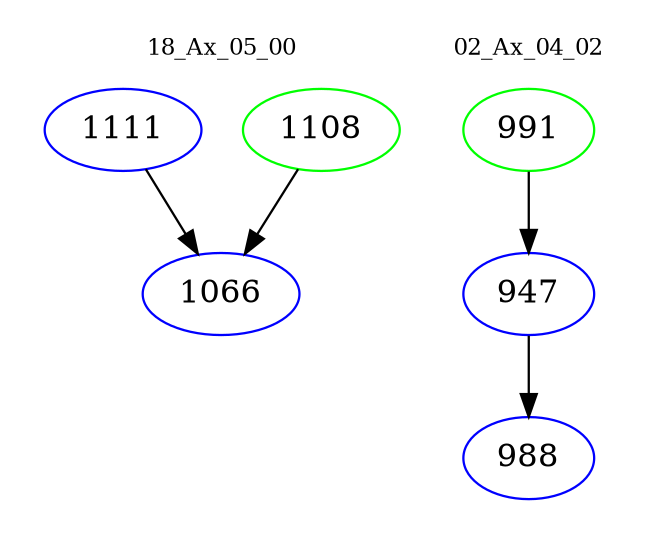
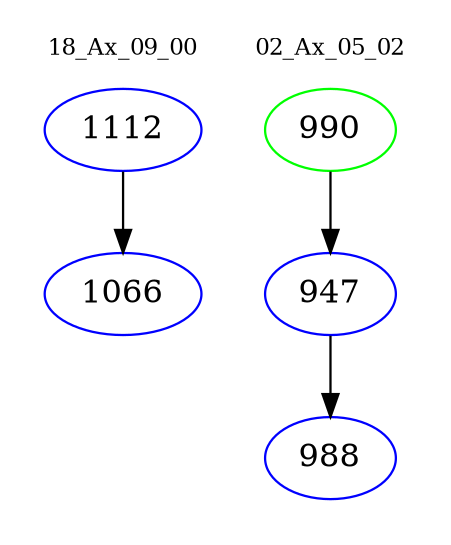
cluster "18_Ax_05_00": label "18_Ax_05_00" -> "18_Ax_09_00"
cluster "02_Ax_04_02": label "02_Ax_04_02" -> "02_Ax_05_02"
node "1111": label "1111" -> "1112"
node "1108": removed
node "991": label "991" -> "990"
